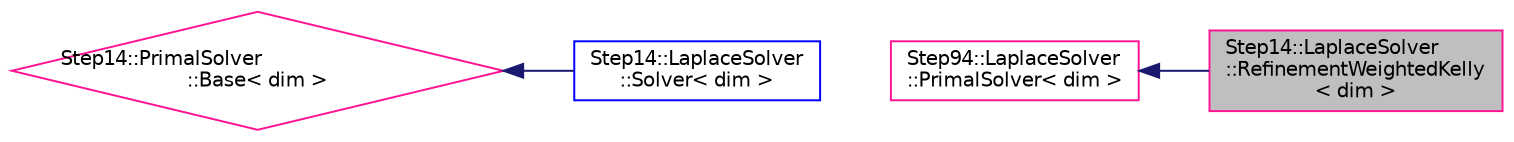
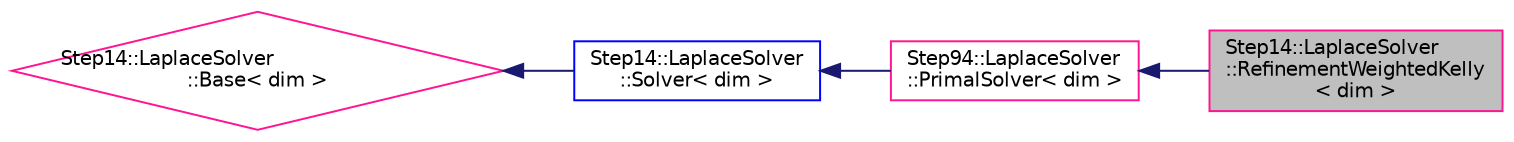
node "Step14::PrimalSolver ::Base< dim >": label "Step14::PrimalSolver ::Base< dim >" -> "Step14::LaplaceSolver ::Base< dim >"
edge "Step94::LaplaceSolver ::PrimalSolver< dim >" -> "Step14::LaplaceSolver ::Solver< dim >": added
